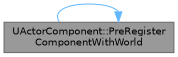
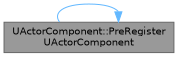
node "UActorComponent::PreRegister ComponentWithWorld": label "UActorComponent::PreRegister ComponentWithWorld" -> "UActorComponent::PreRegister UActorComponent"
